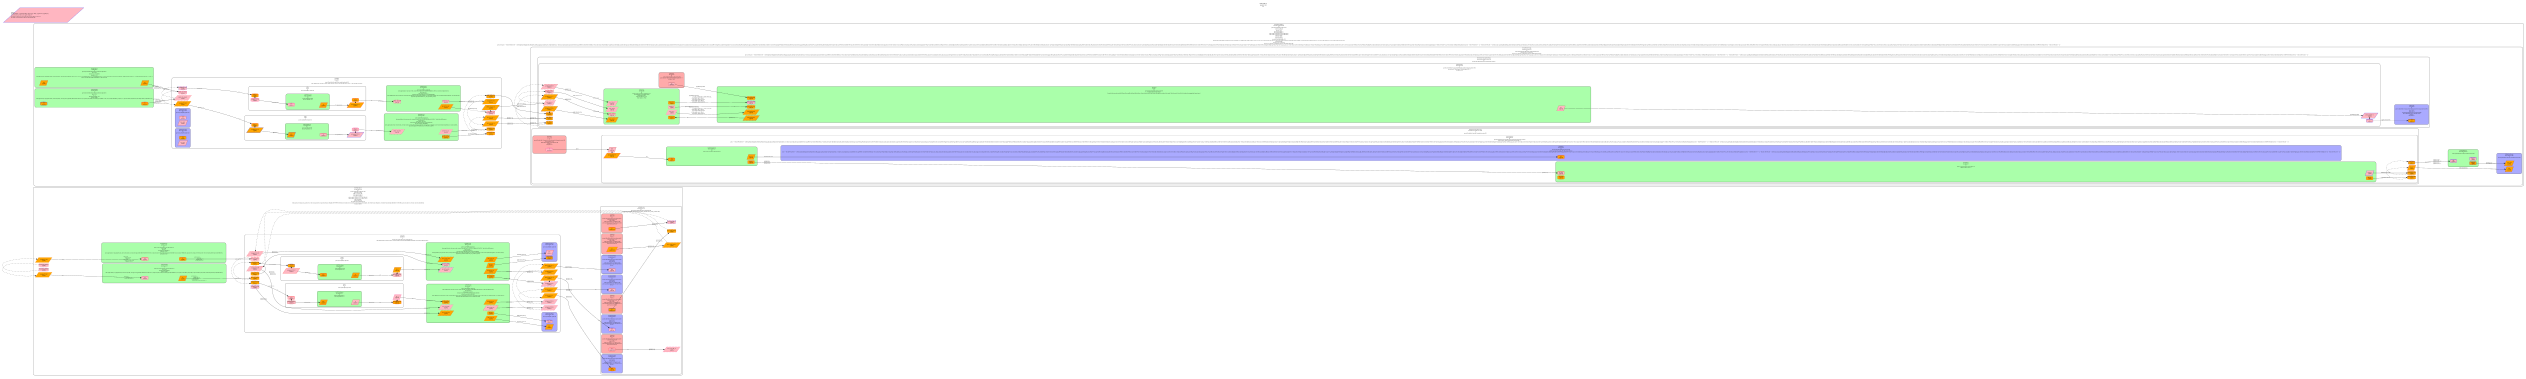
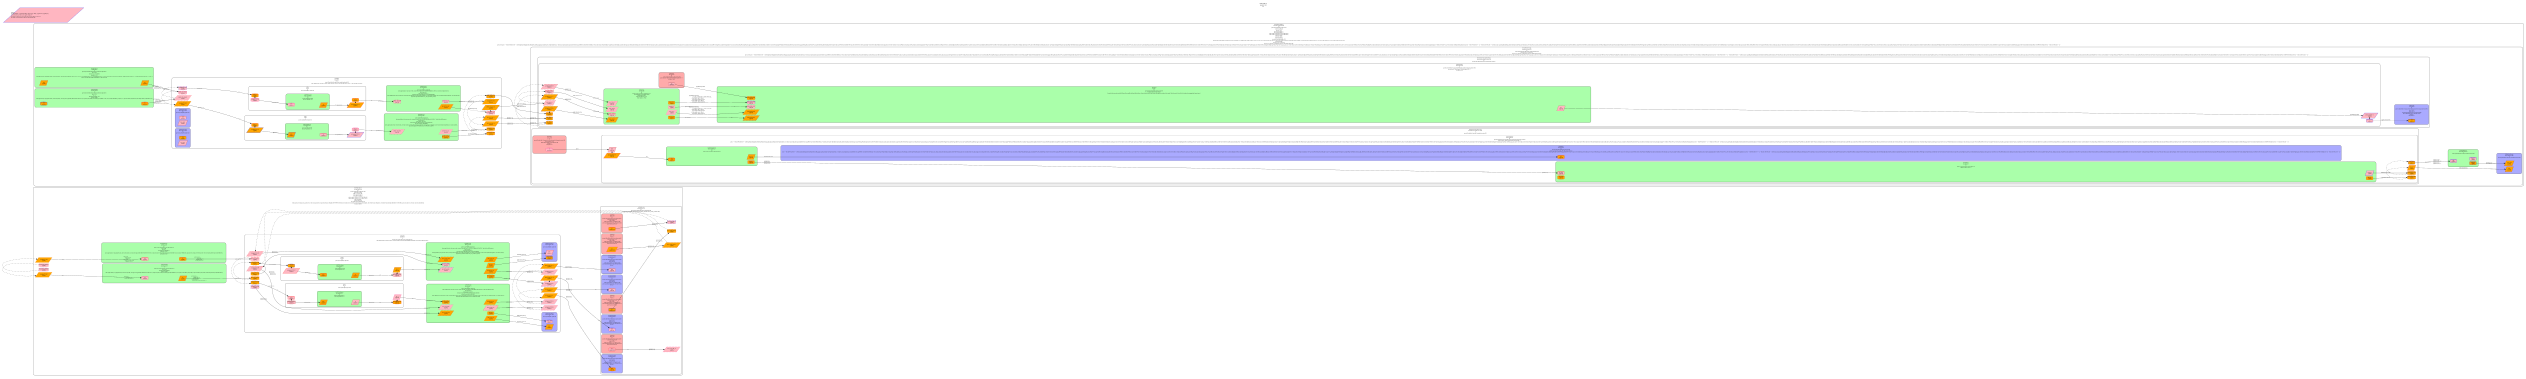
node "funnelpad1983 [>][bfb]": fillcolor orange -> lightpink
edge "funnelpad1981 [>][bfb]" -> "rtp_src_0 [>][bfb]": reversed
node "proxypad12329 [>][bfb]": fillcolor orange -> lightpink
